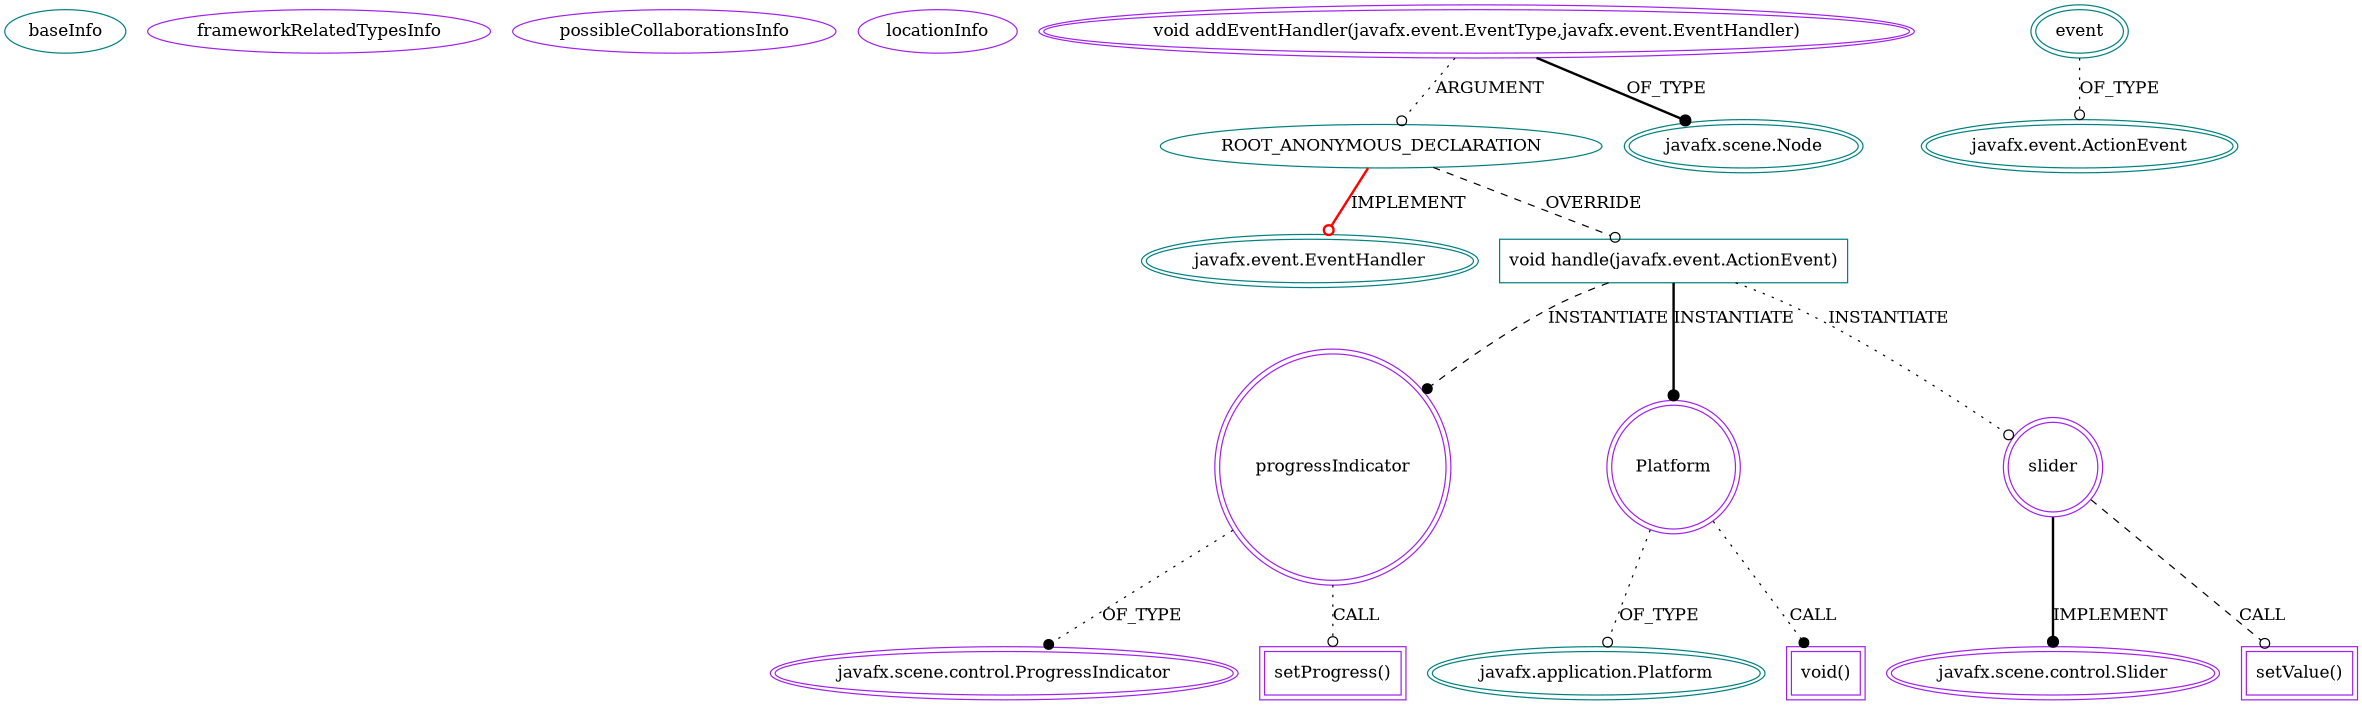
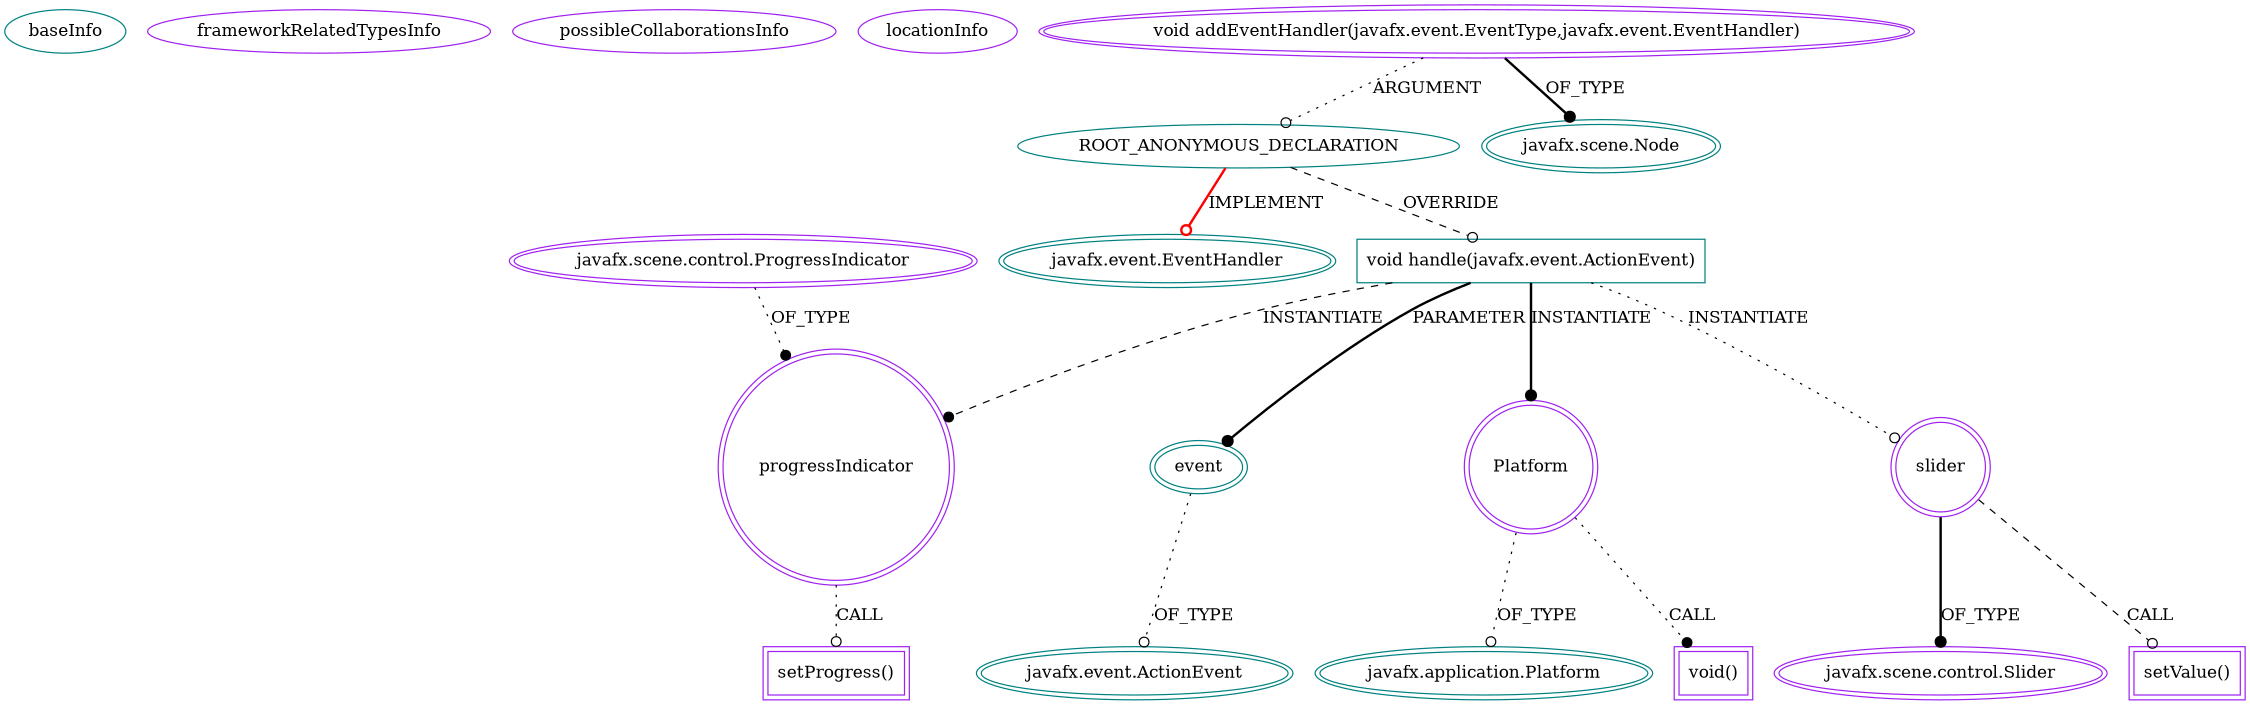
edge "void handle(javafx.event.ActionEvent)" -> "event": added, label "PARAMETER"
edge "progressIndicator" -> "javafx.scene.control.ProgressIndicator": reversed
edge "slider" -> "javafx.scene.control.Slider": label "IMPLEMENT" -> "OF_TYPE"
